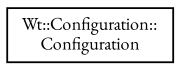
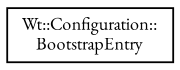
node "Wt::Configuration:: Configuration": label "Wt::Configuration:: Configuration" -> "Wt::Configuration:: BootstrapEntry"
